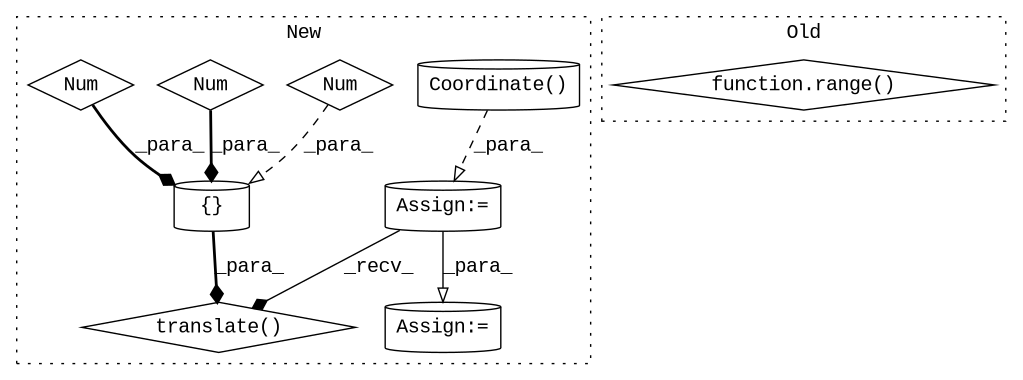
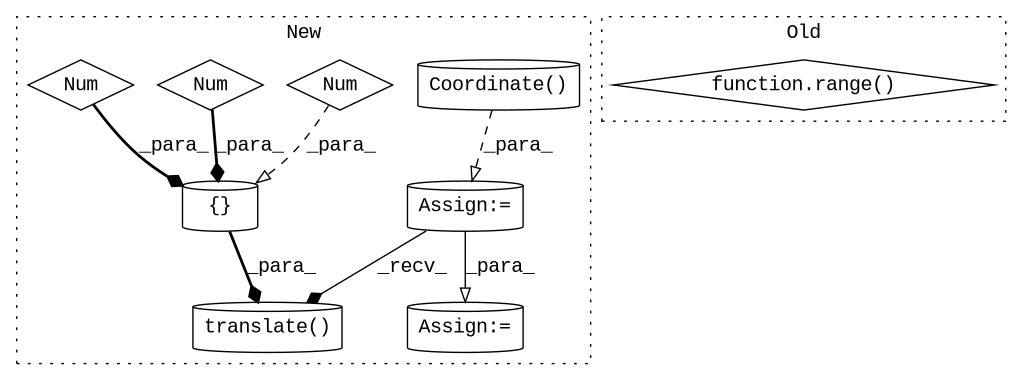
node "translate()": shape diamond -> cylinder
